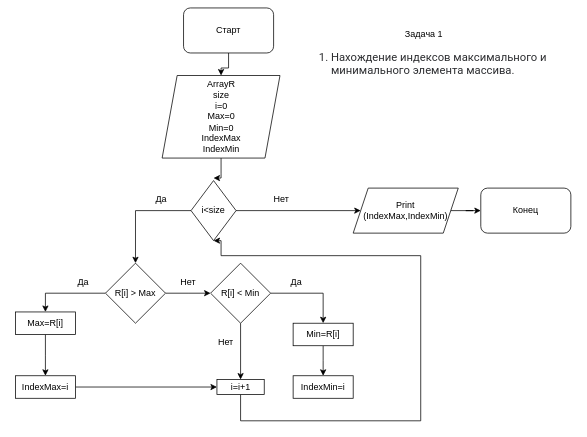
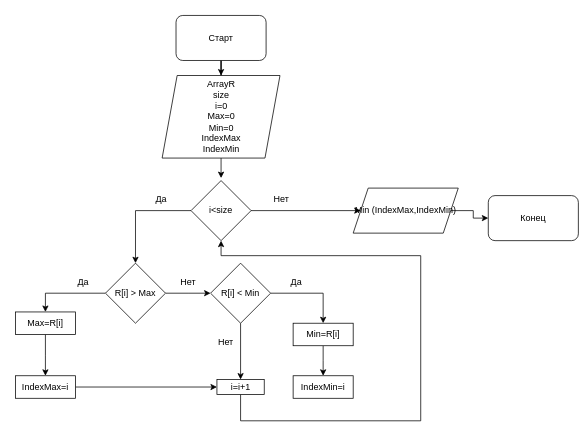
node "Старт": moved (228, 30) -> (221, 38)
node "Задача 1 Нахождение индексов максимального и минимального элемента массива.": removed
node "i<size": size 45x60 -> 60x60
node "Print (IndexMax,IndexMin)": label "Print (IndexMax,IndexMin)" -> "Min (IndexMax,IndexMin)"
node "Конец": moved (525, 210) -> (533, 218)
